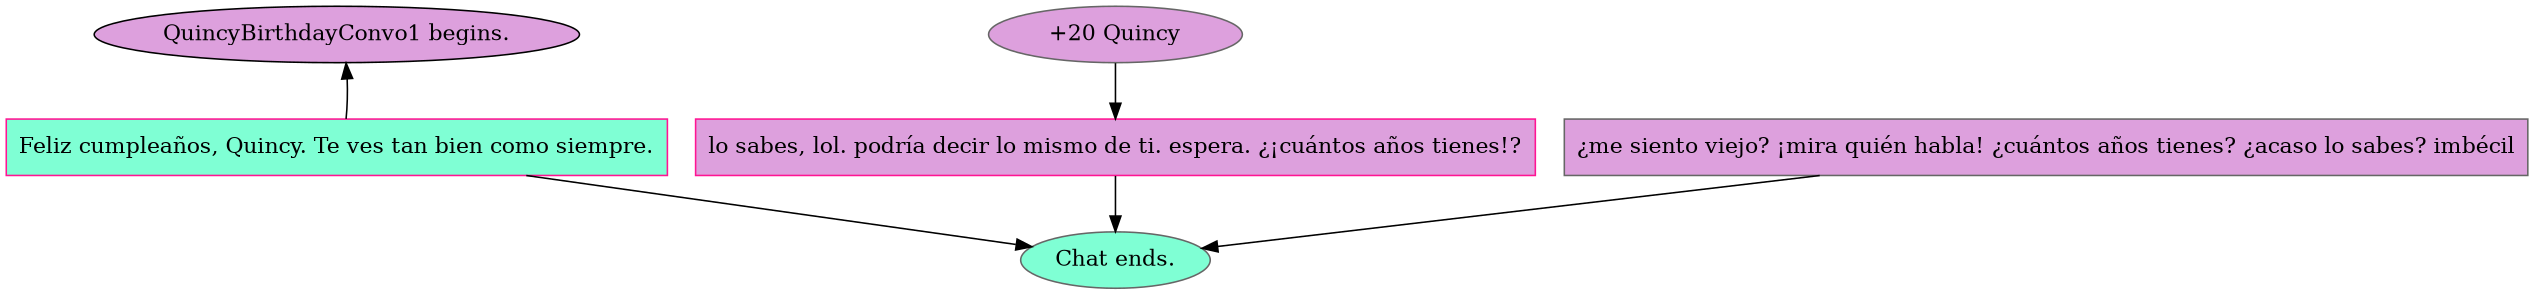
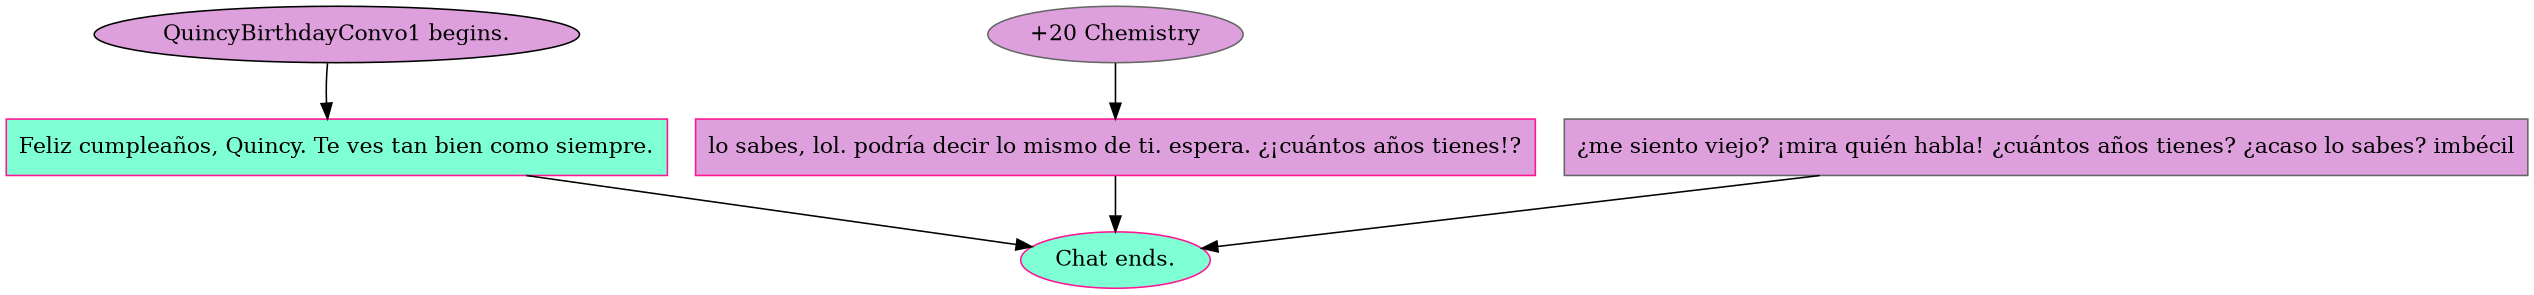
node "+20 Quincy": label "+20 Quincy" -> "+20 Chemistry"
edge "Feliz cumpleaños, Quincy. Te ves tan bien como siempre." -> "QuincyBirthdayConvo1 begins.": reversed
node "Chat ends.": color gray40 -> deeppink
